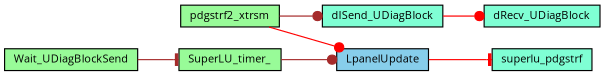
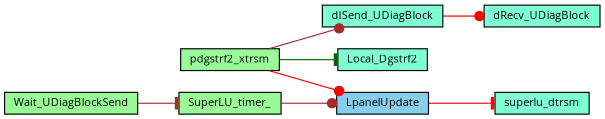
node "Local_Dgstrf2": added
node "superlu_pdgstrf": label "superlu_pdgstrf" -> "superlu_dtrsm"
